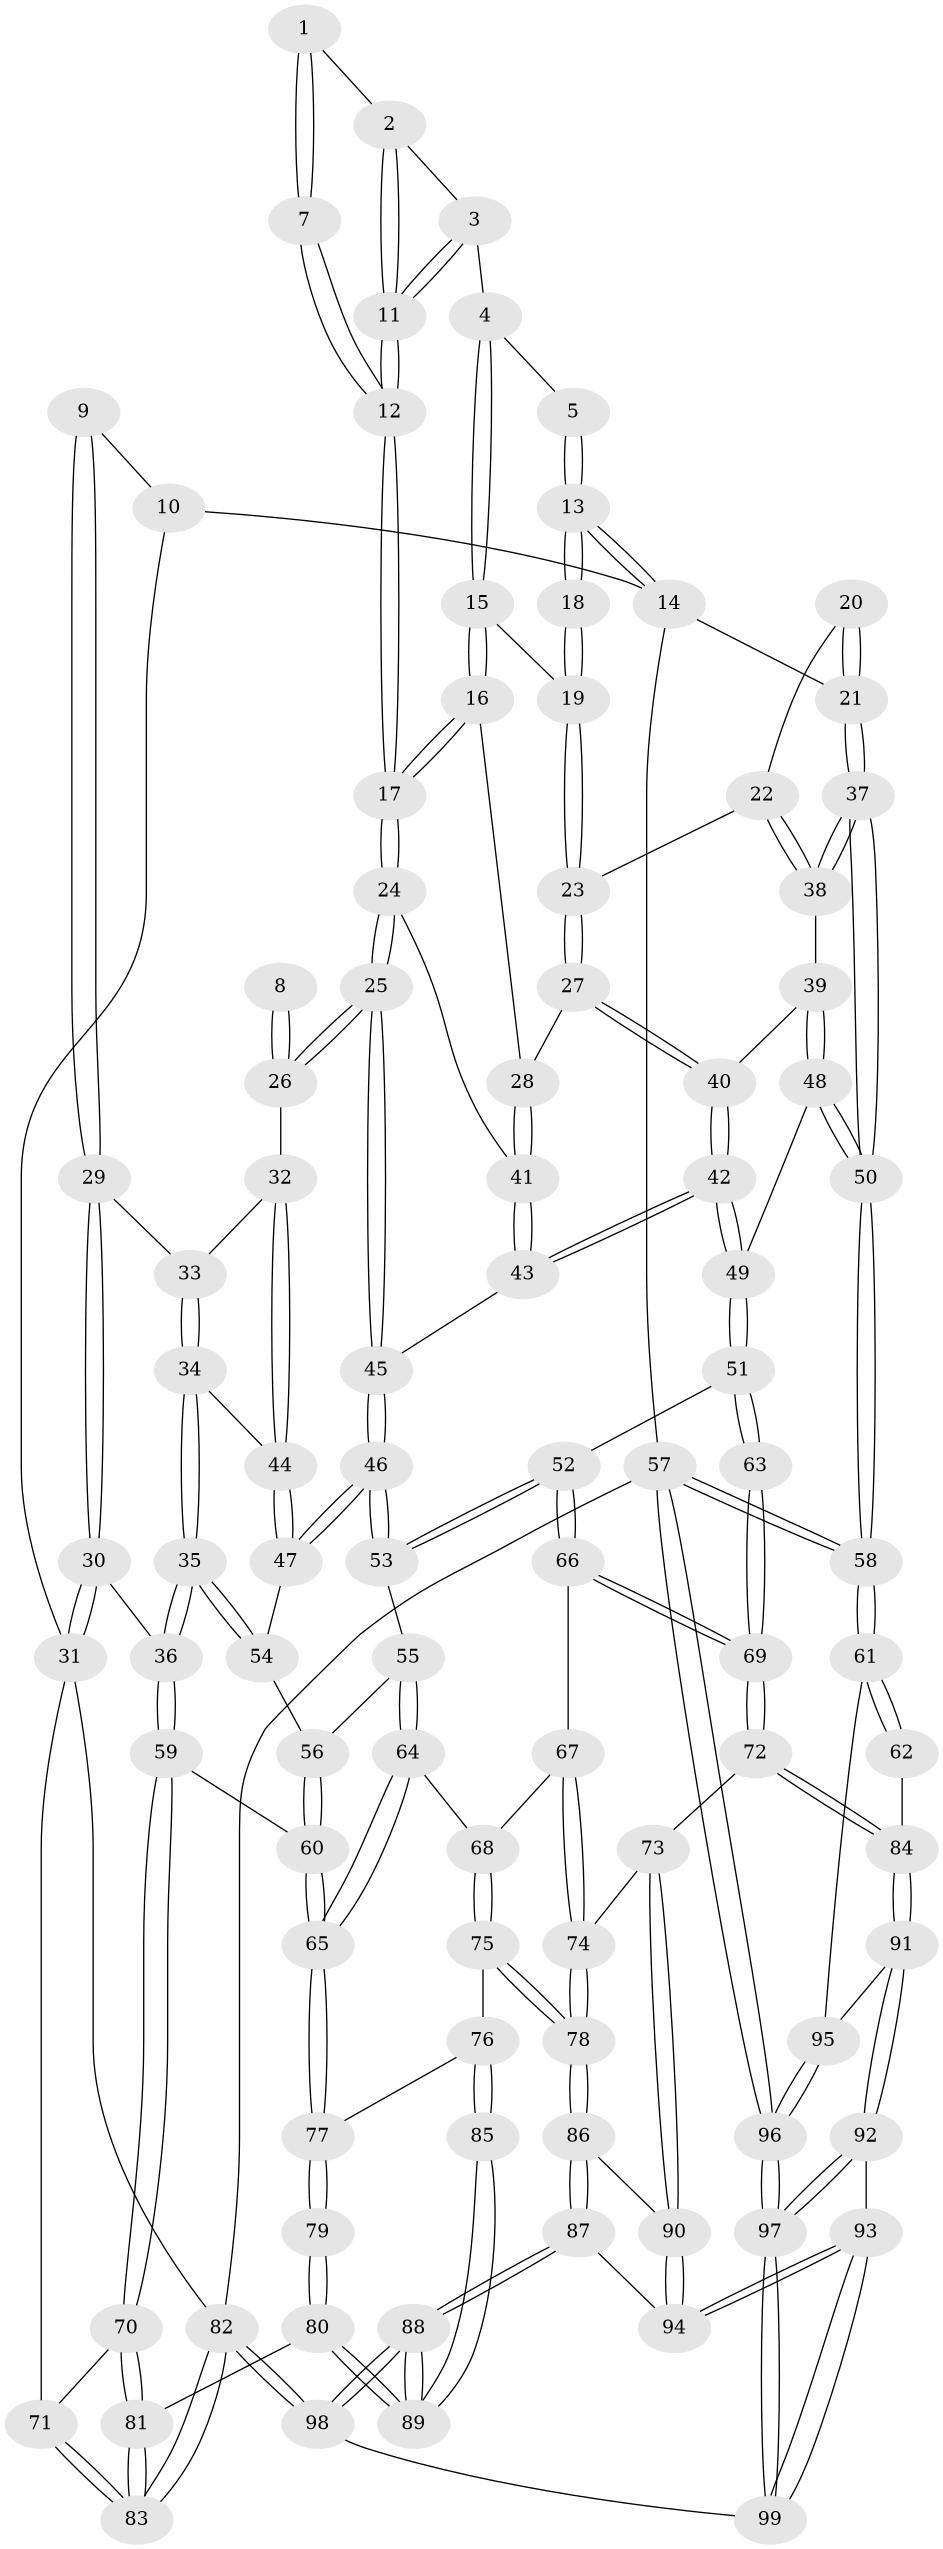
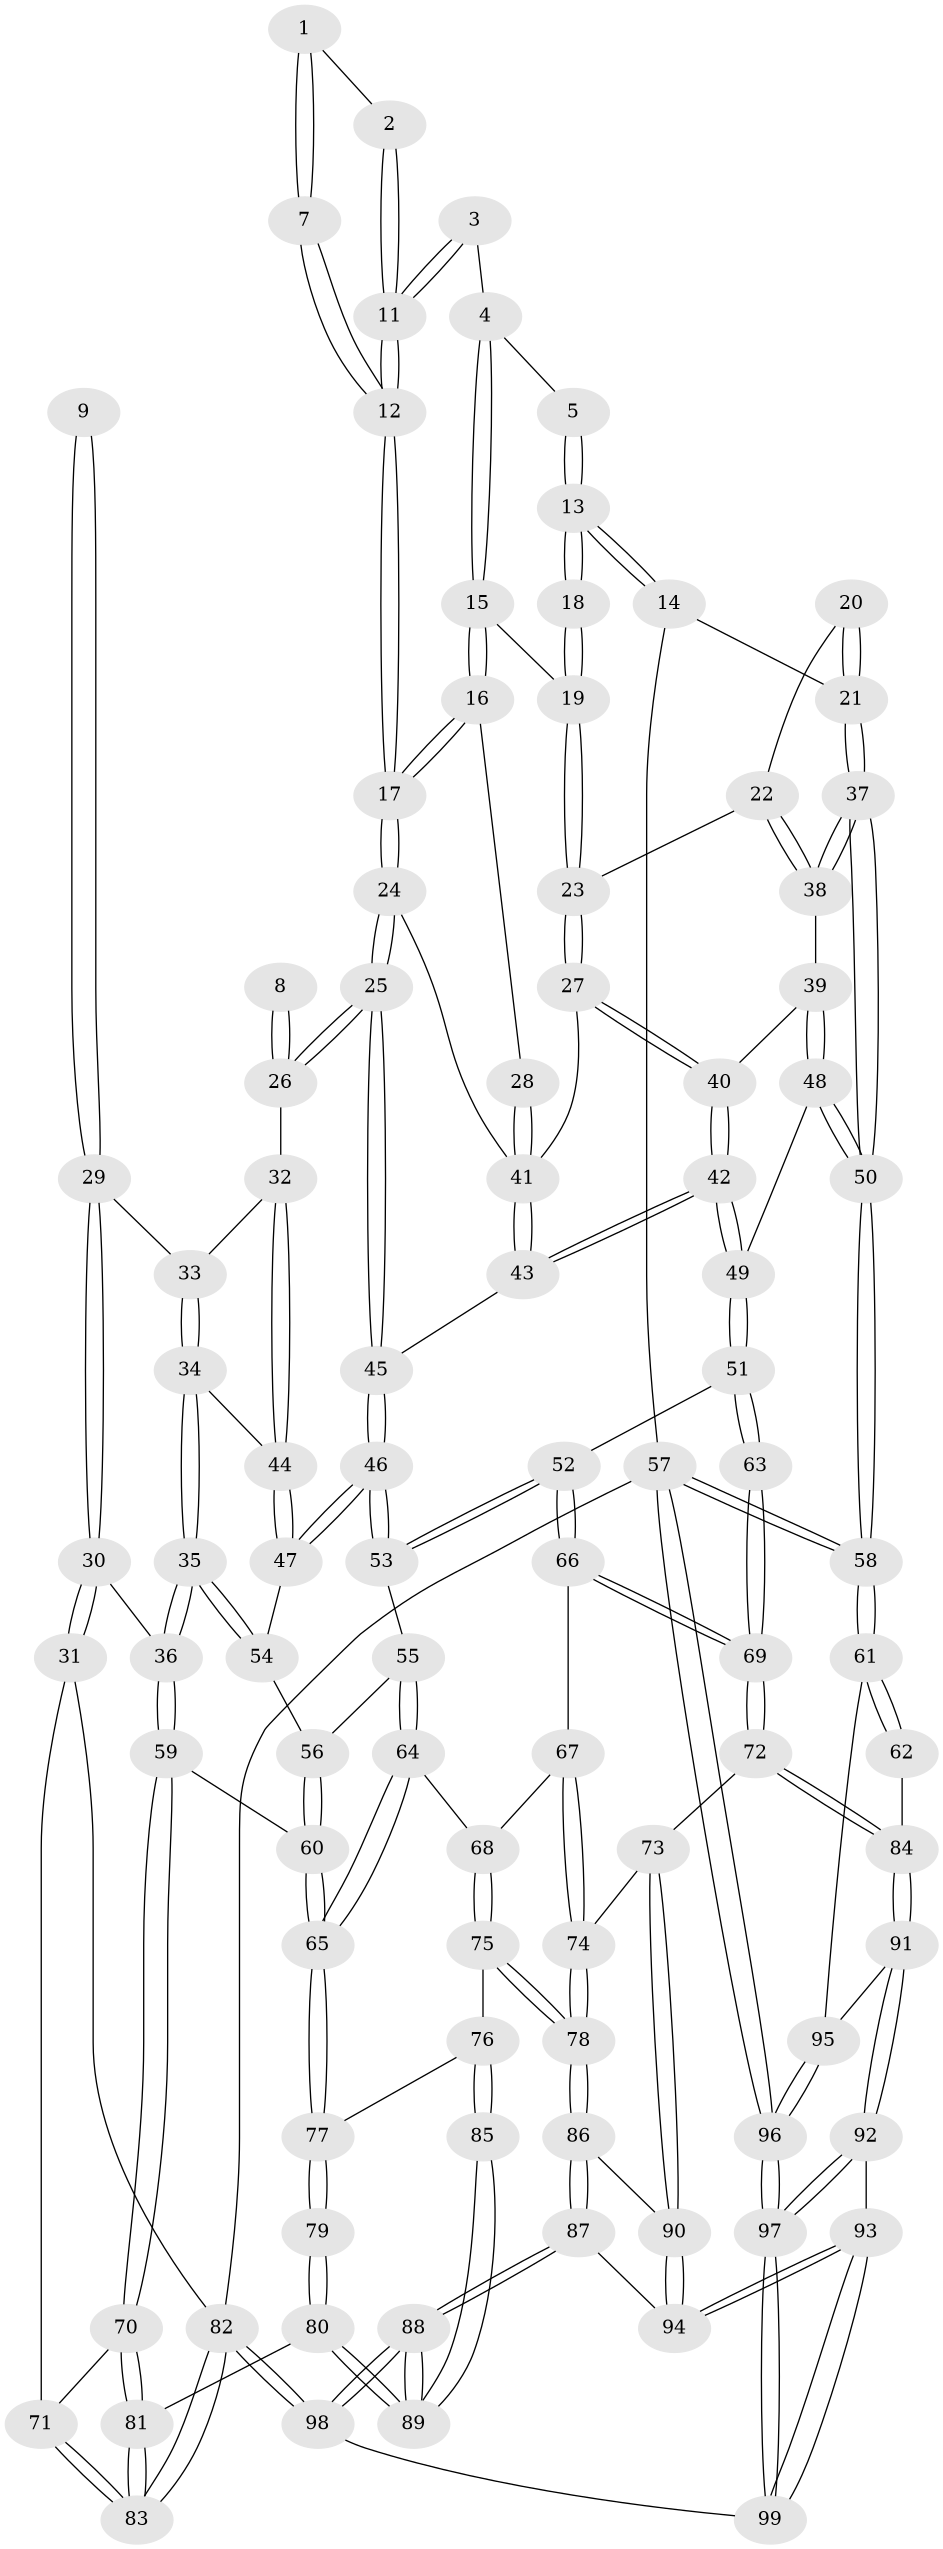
edge "2" -- "3": removed
node "10": removed
edge "27" -- "28": now "27" -- "41"
